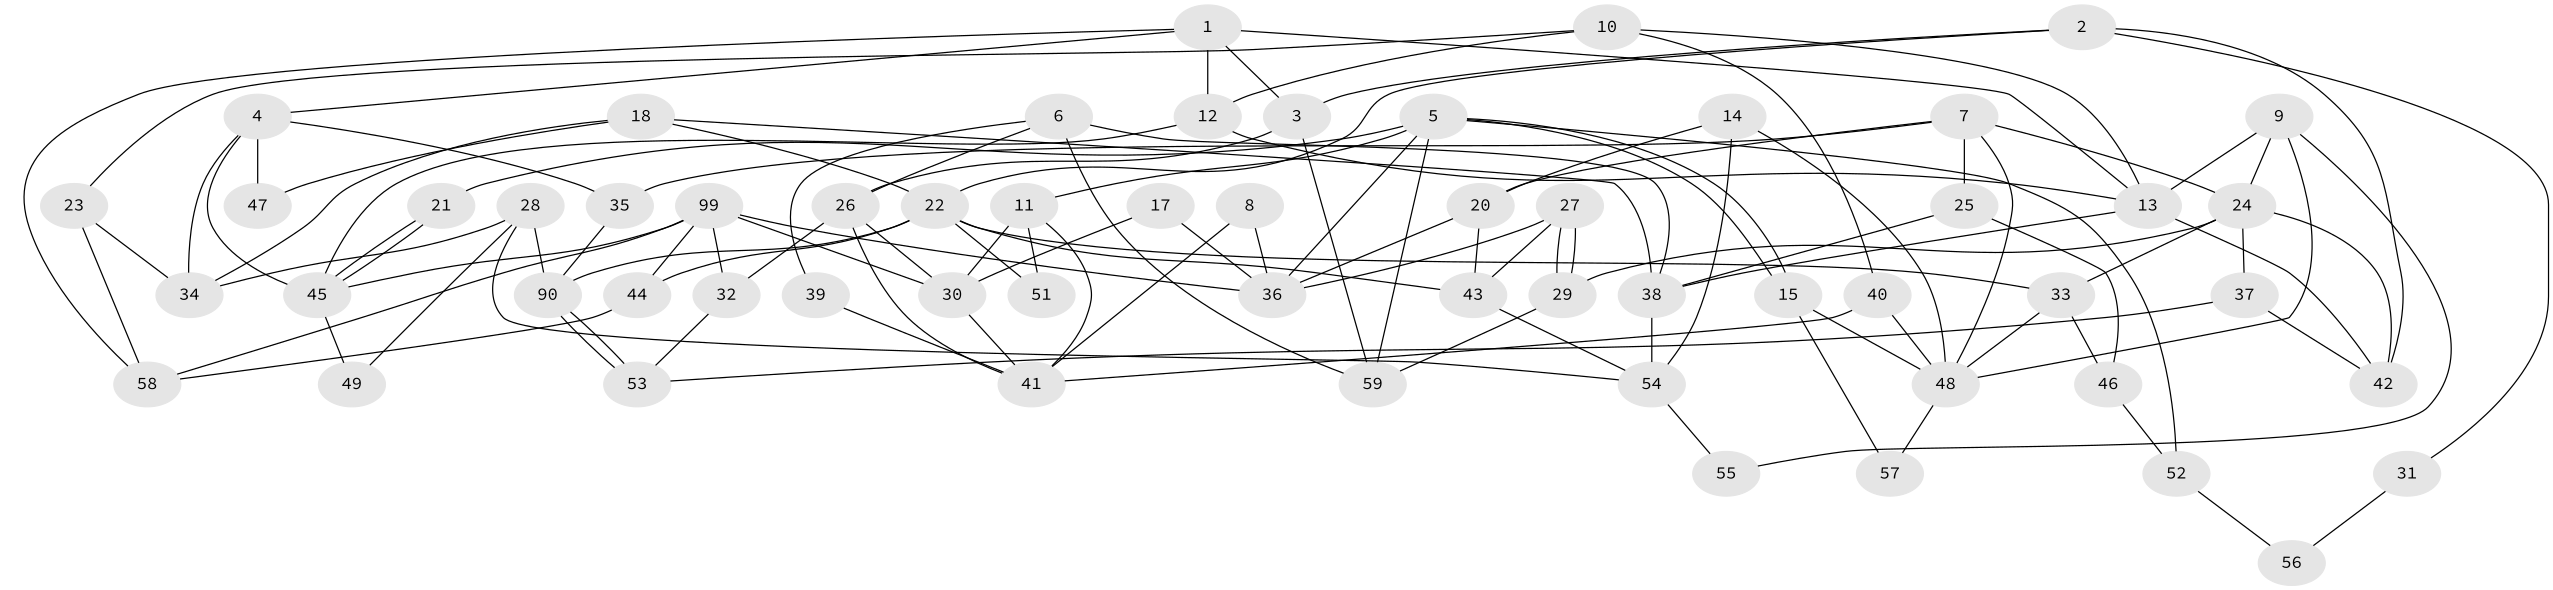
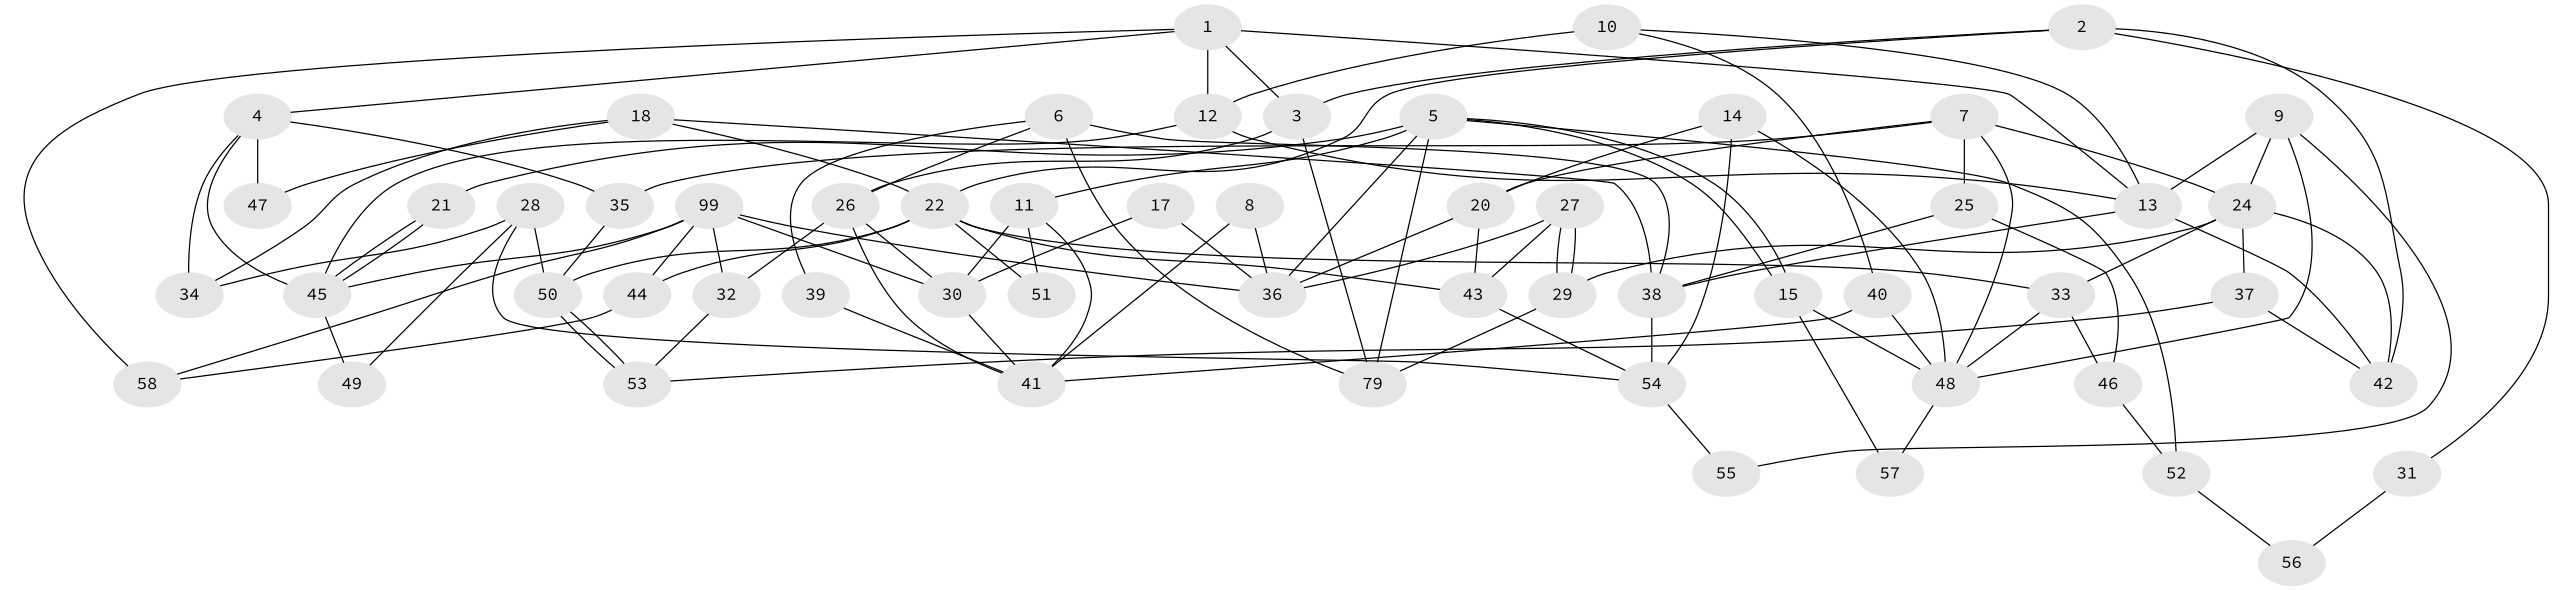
node "23": removed
node "90": label "90" -> "50"
node "59": label "59" -> "79"
